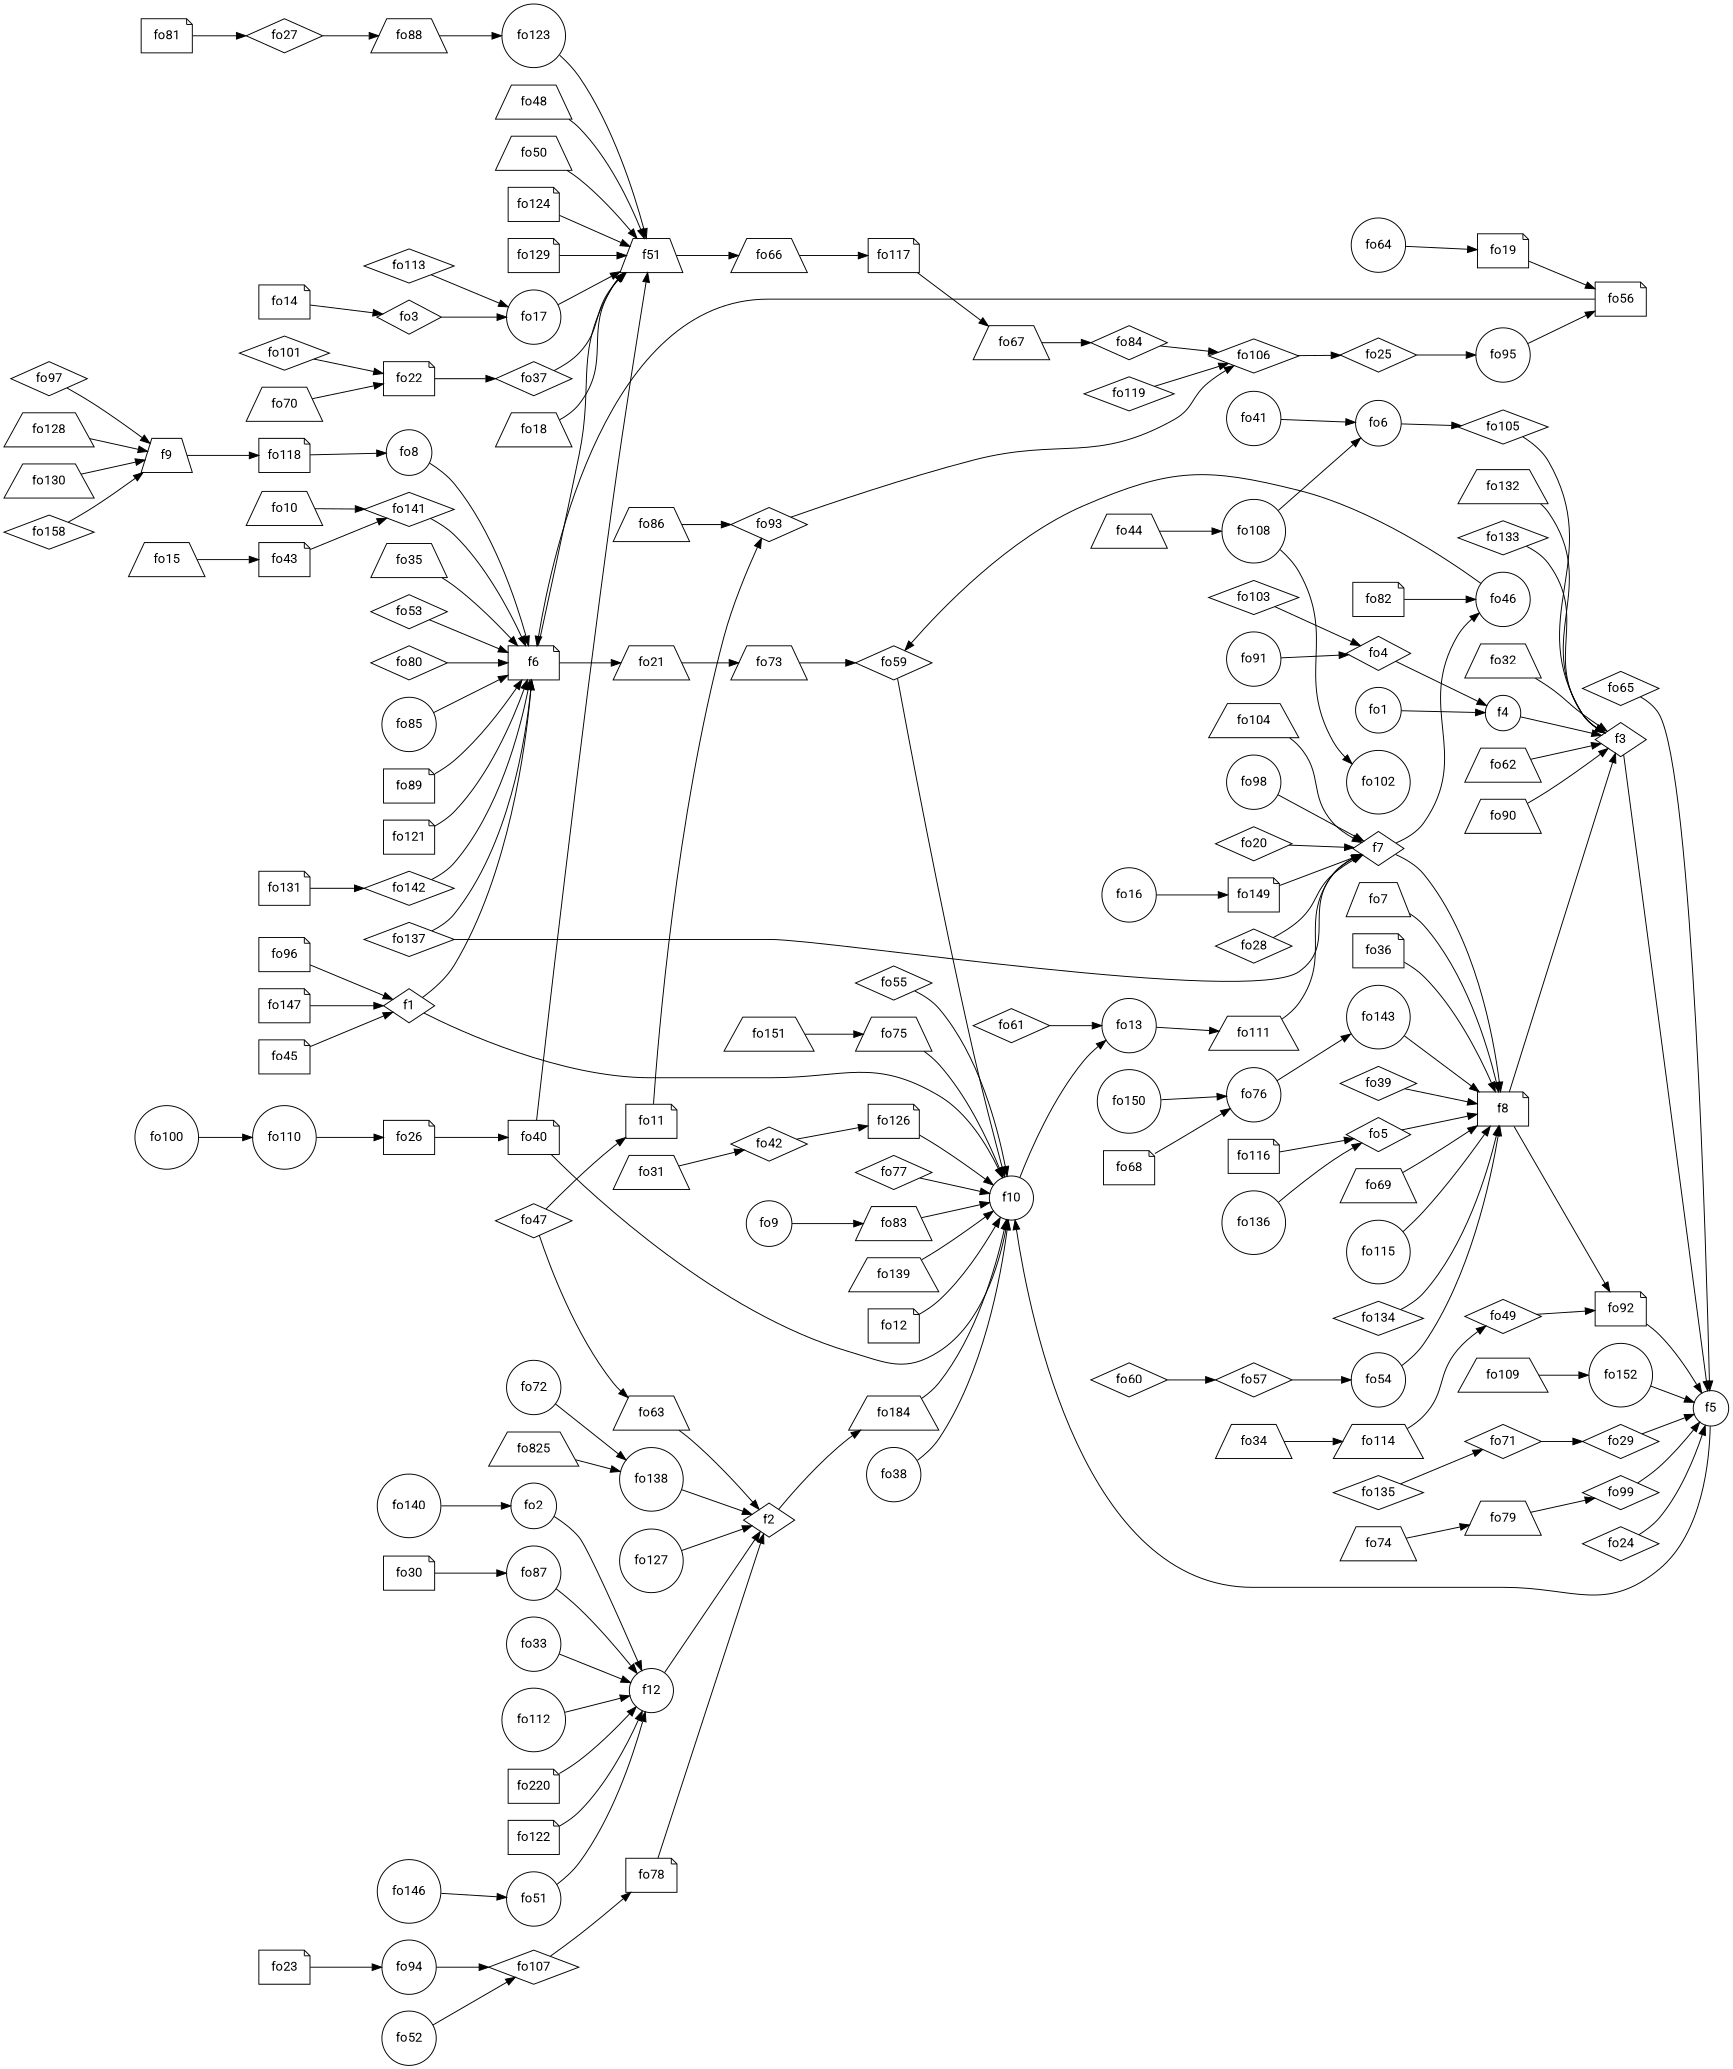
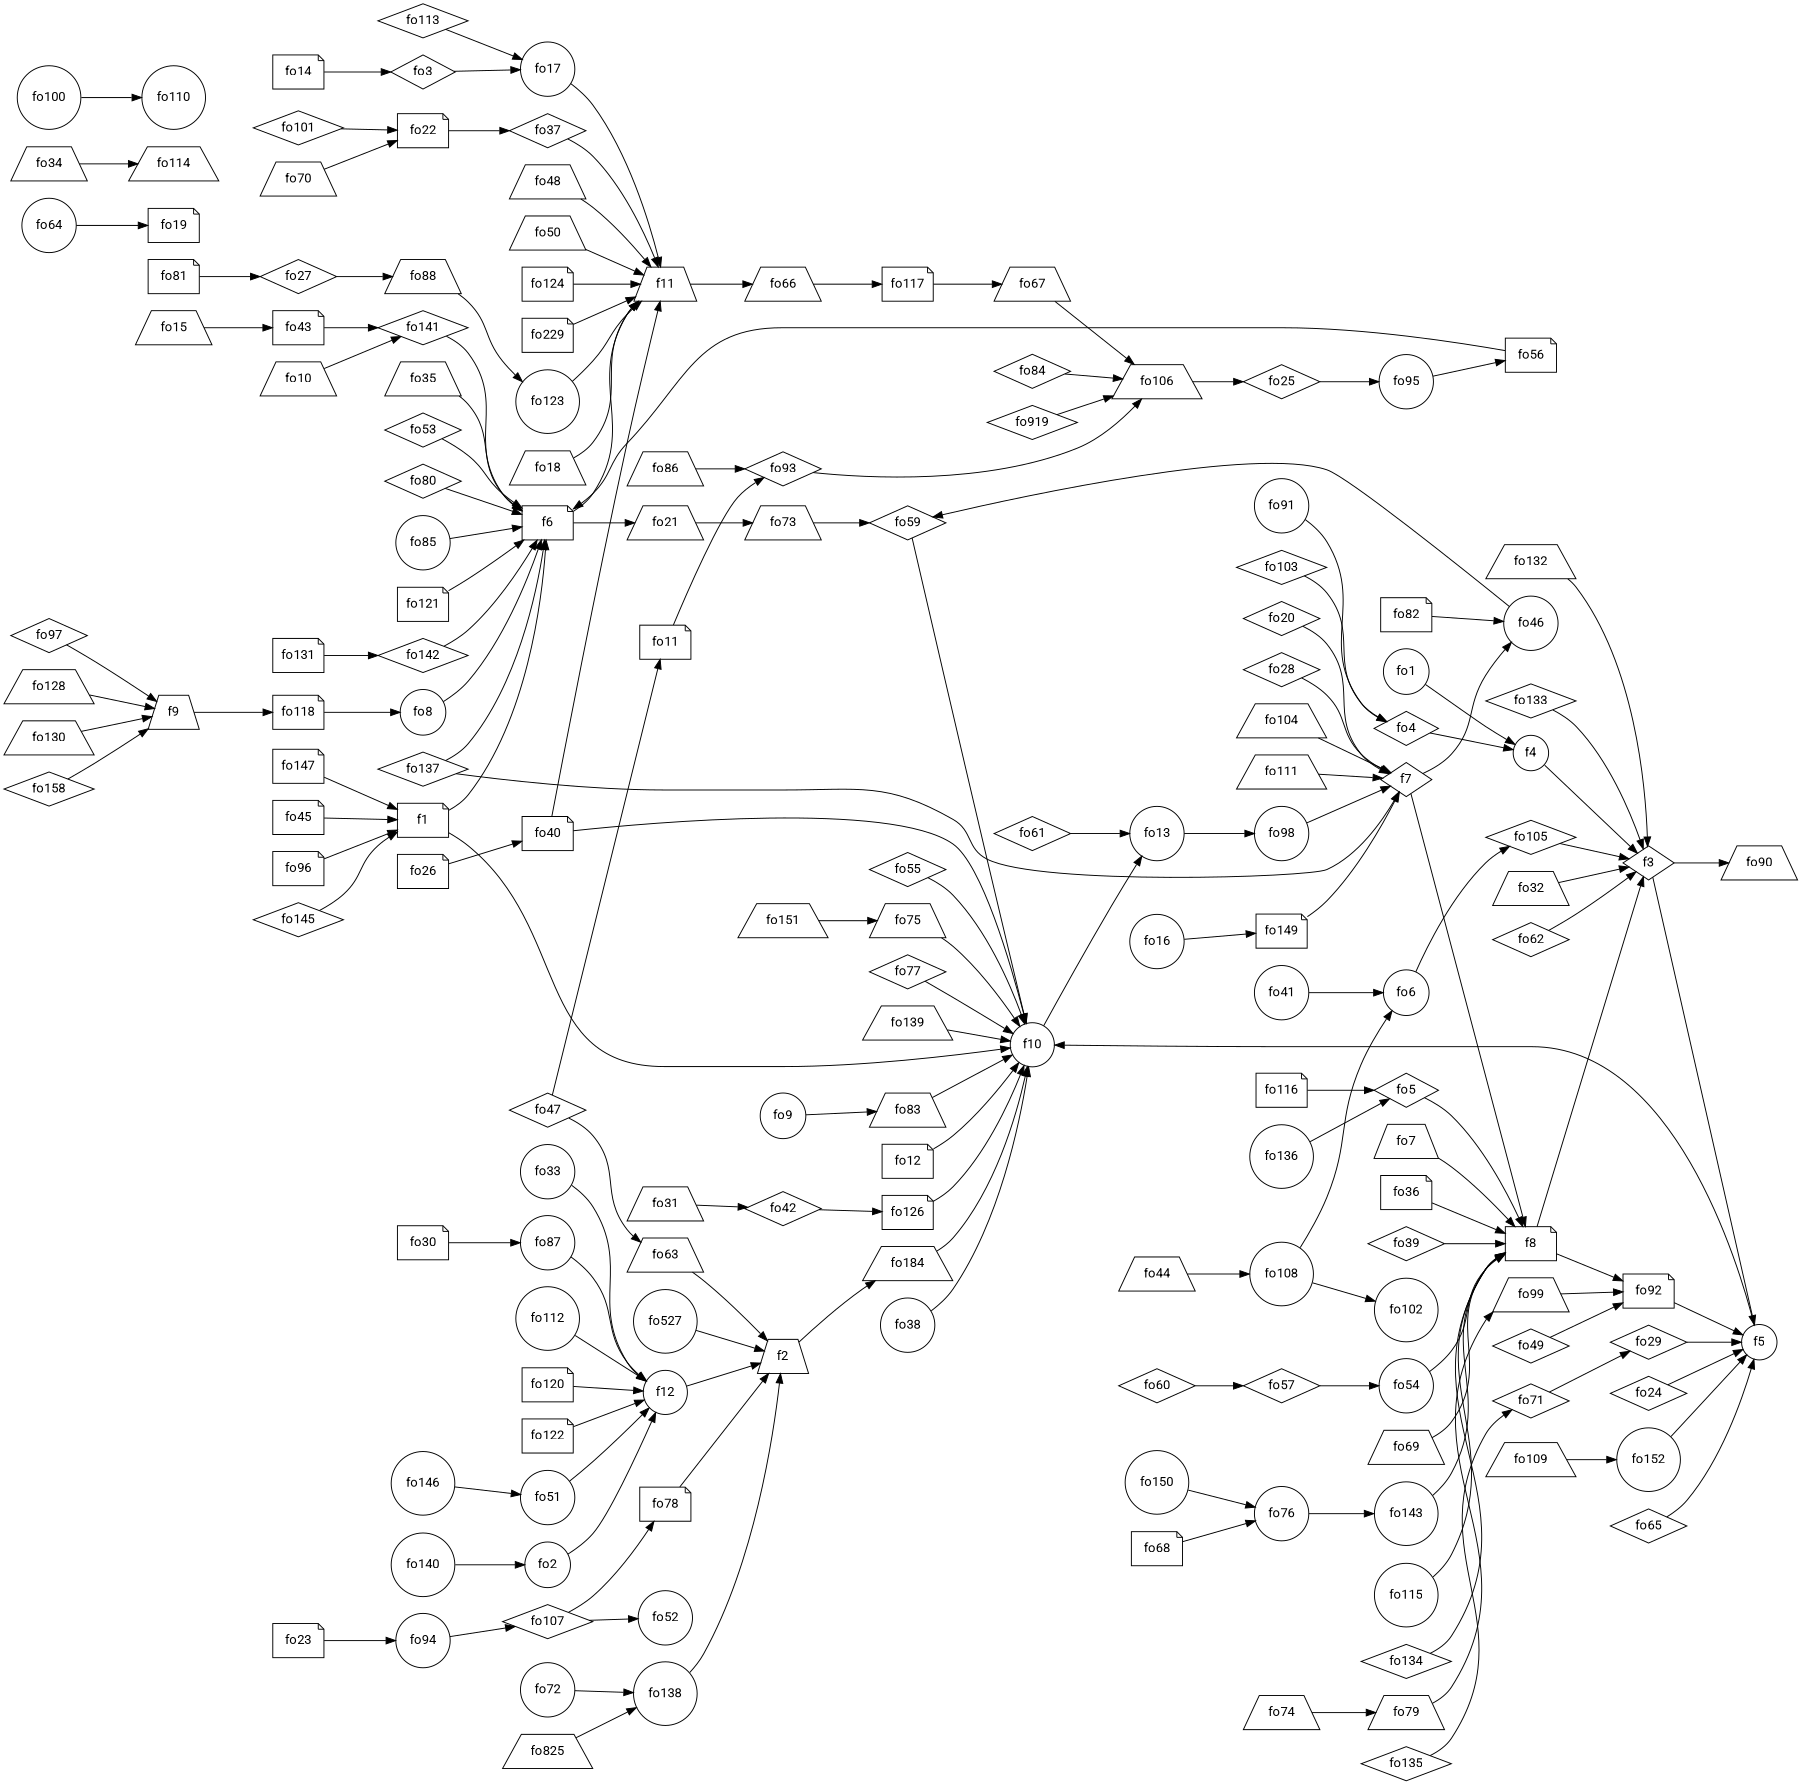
node "fo129": label "fo129" -> "fo229"
node "f51": label "f51" -> "f11"
edge "fo19" -> "fo56": removed
edge "fo67" -> "fo84": now "fo67" -> "fo106"
node "fo106": shape diamond -> trapezium
node "fo119": label "fo119" -> "fo919"
node "fo62": shape trapezium -> diamond
edge "fo90" -> "f3": reversed
node "fo89": removed
node "fo145": added
node "f1": shape diamond -> note
edge "fo13" -> "fo111": now "fo13" -> "fo98"
edge "fo110" -> "fo26": removed
edge "fo114" -> "fo49": removed
edge "fo99" -> "f5": now "fo99" -> "fo92"
node "fo99": shape diamond -> trapezium
node "f2": shape diamond -> trapezium
node "fo127": label "fo127" -> "fo527"
node "fo220": label "fo220" -> "fo120"
edge "fo52" -> "fo107": reversed
